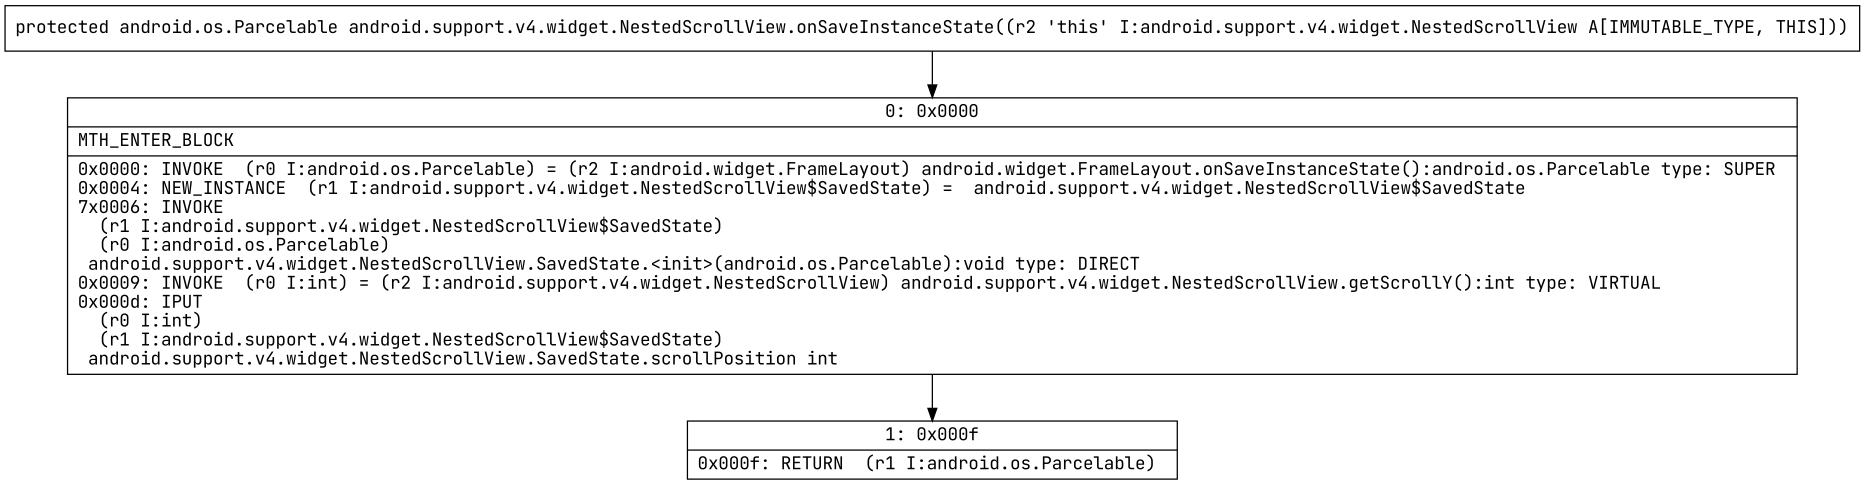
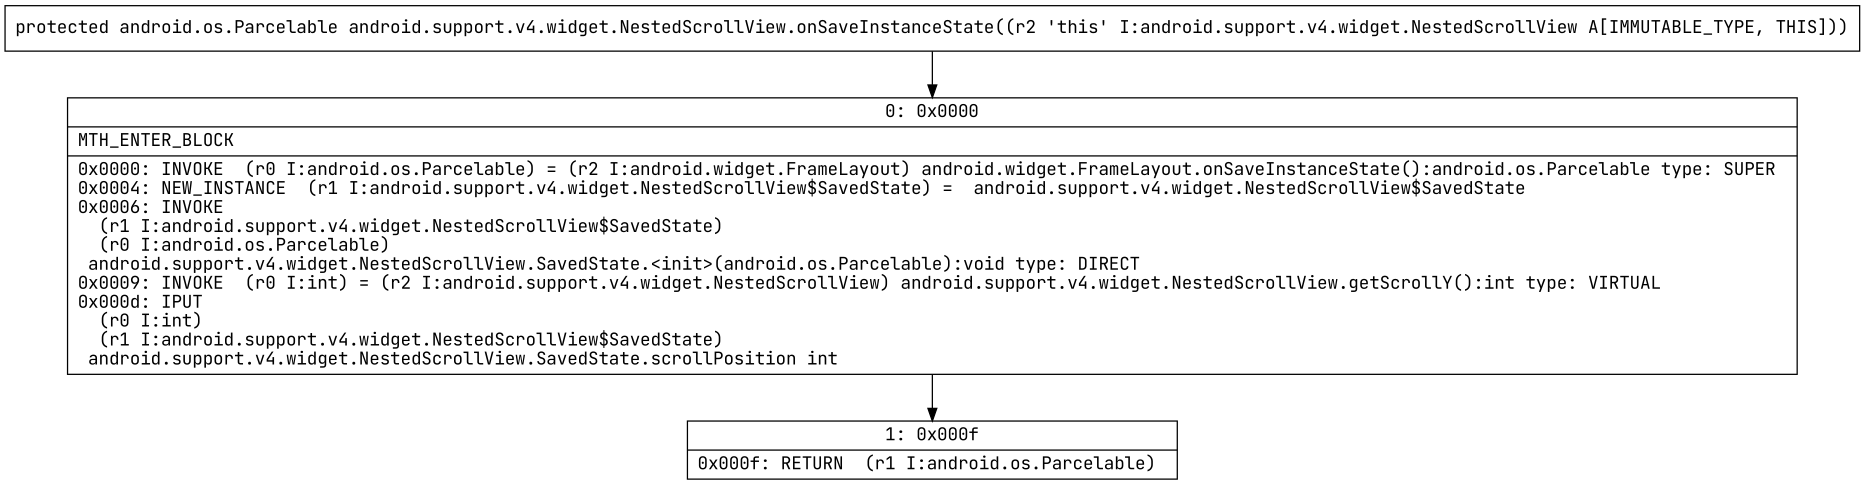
node "0: 0x0000": text "7x0006: INVOKE" -> "0x0006: INVOKE"
